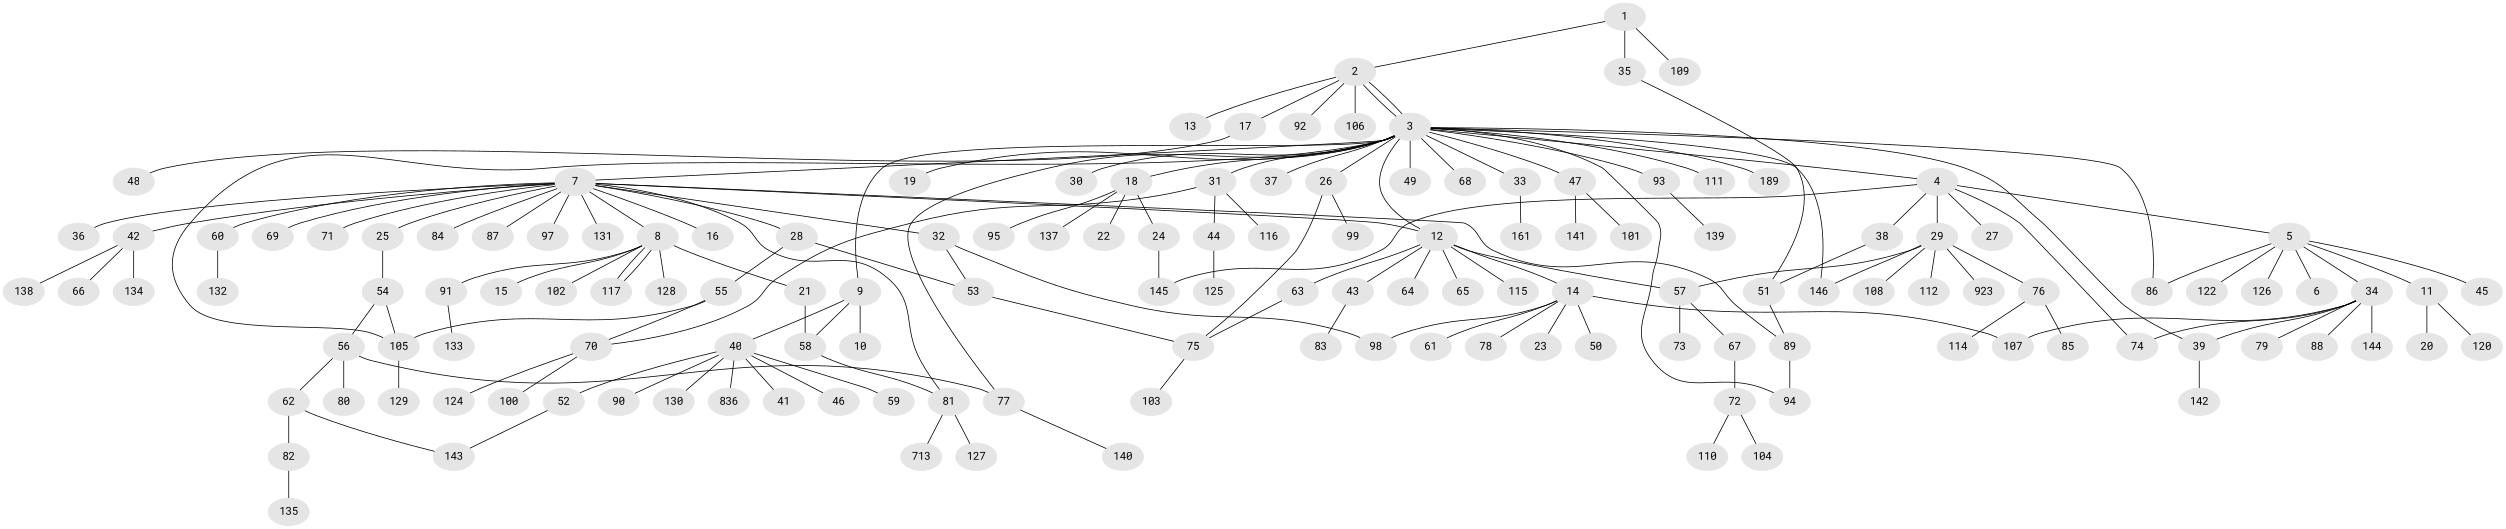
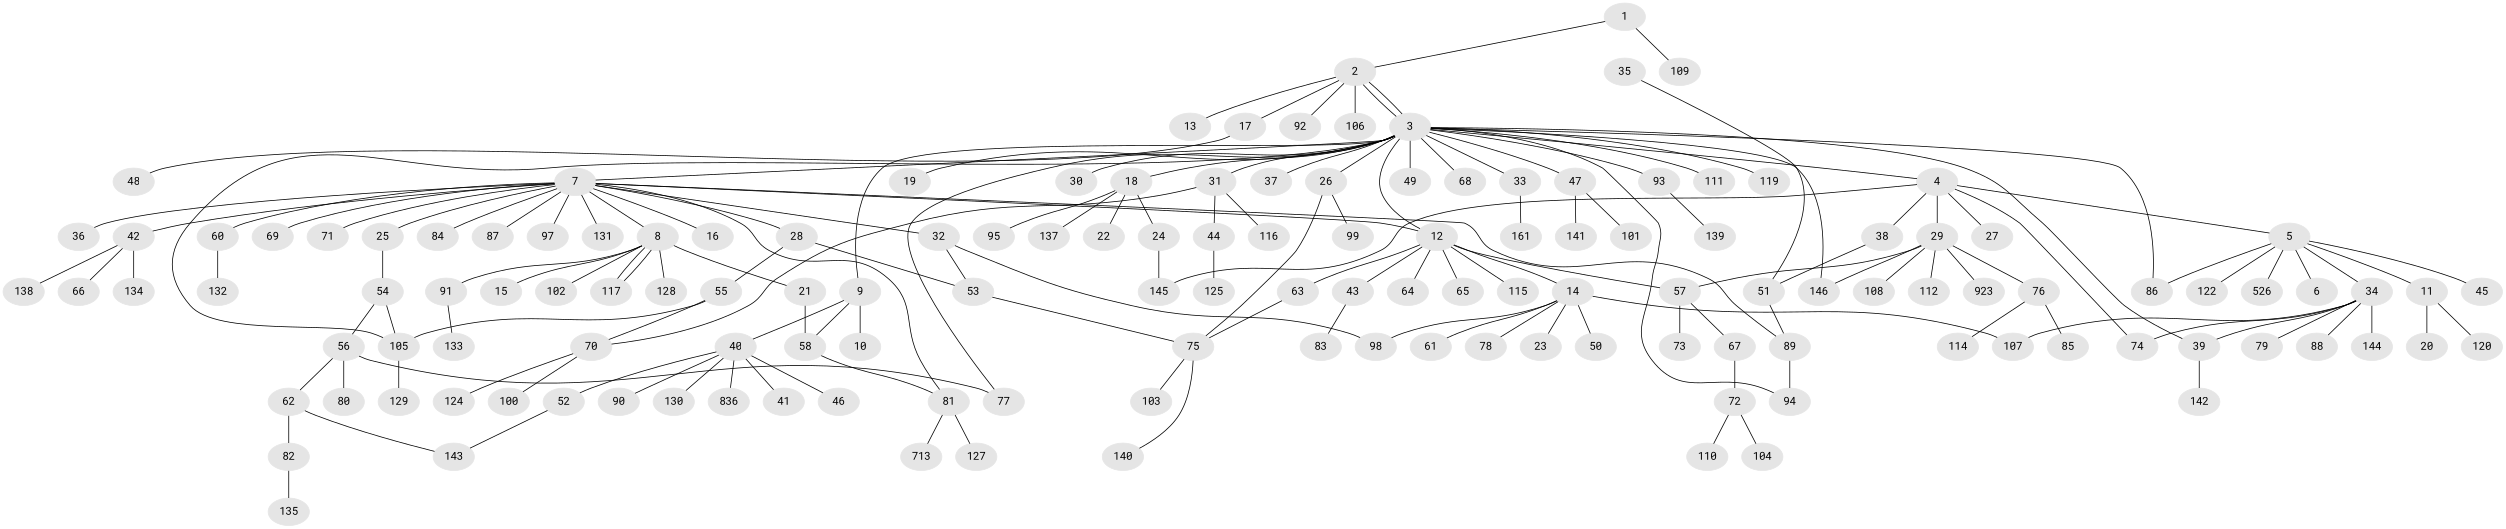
edge "1" -- "35": removed
node "189": label "189" -> "119"
node "126": label "126" -> "526"
node "59": removed
edge "77" -- "140": now "75" -- "140"
